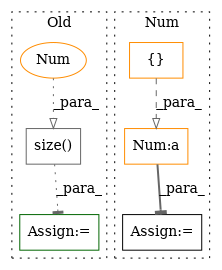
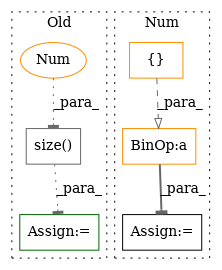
edge "Num" -> "size()": arrowhead onormal -> tee
node "Num:a": label "Num:a" -> "BinOp:a"
